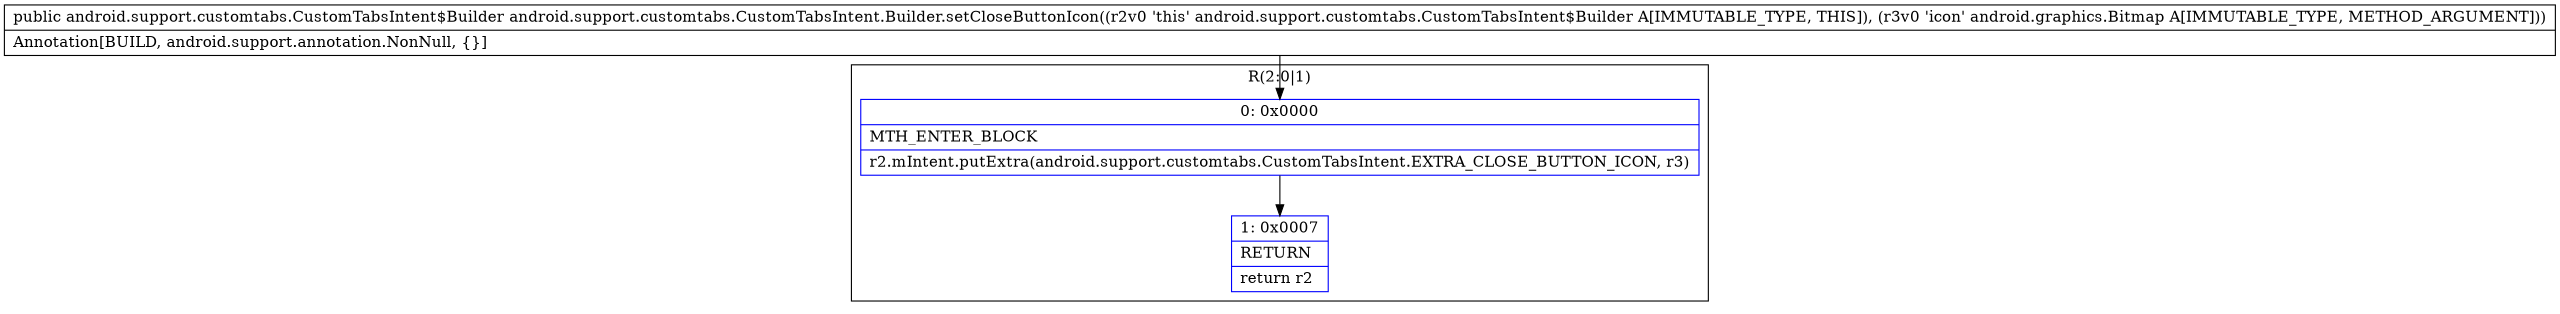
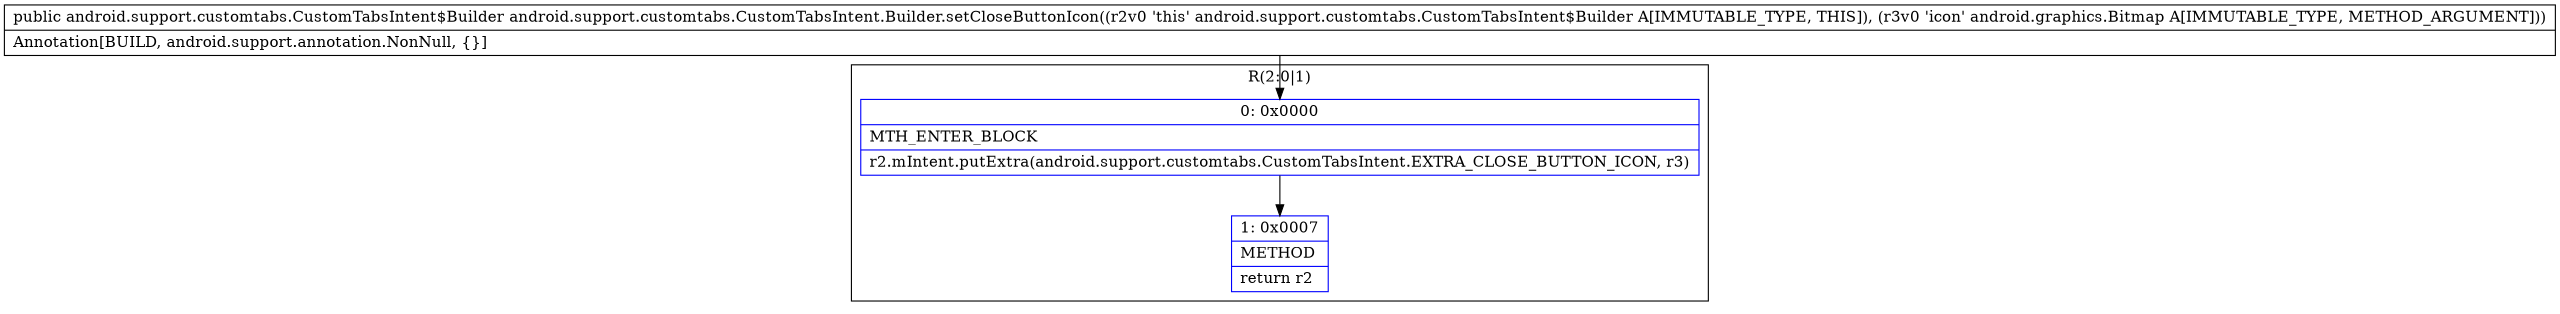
node "1: 0x0007": text "RETURN" -> "METHOD"
